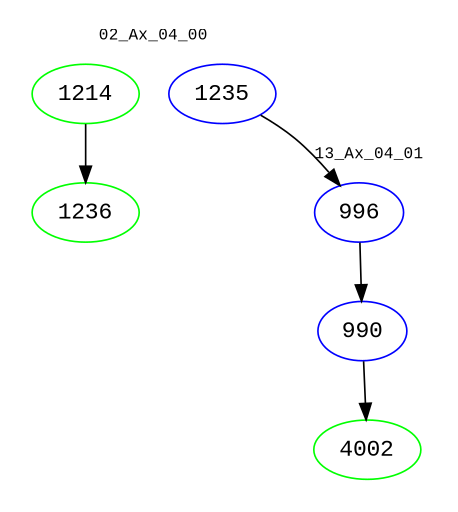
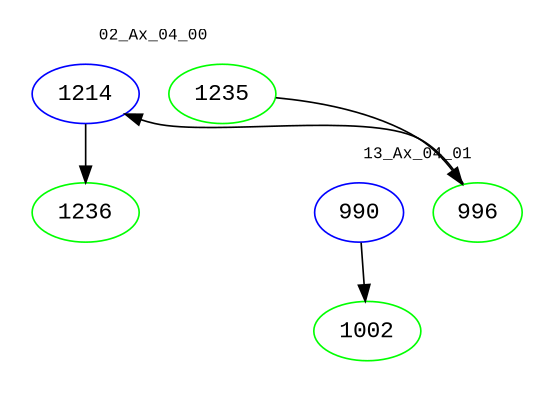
node "1214": color green -> blue
node "1235": color blue -> green
node "996": color blue -> green
edge "996" -> "990": now "996" -> "1214"
node "4002": label "4002" -> "1002"
